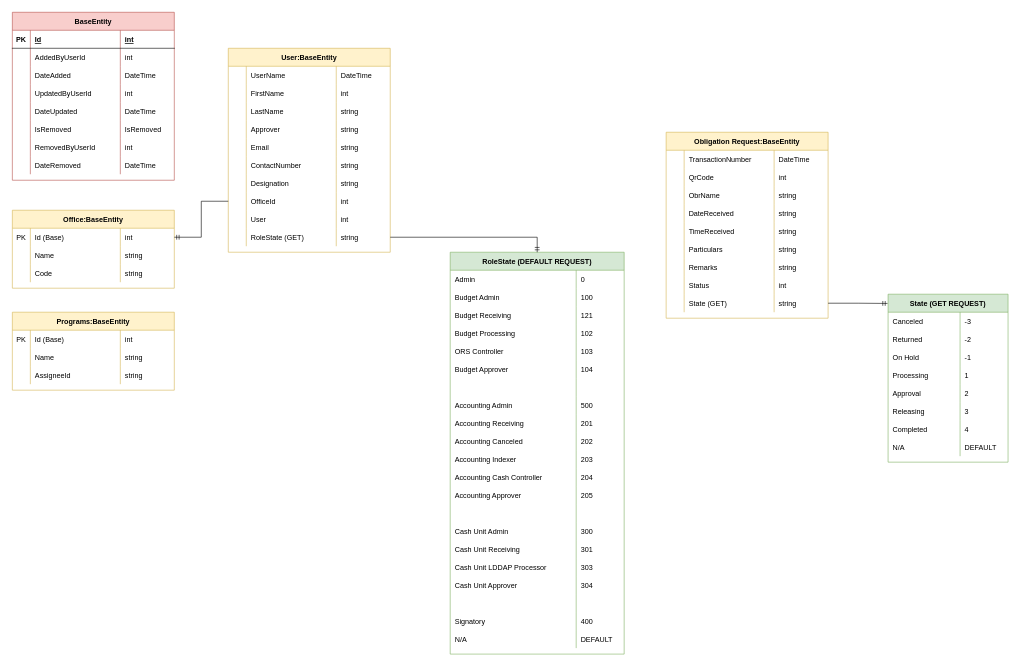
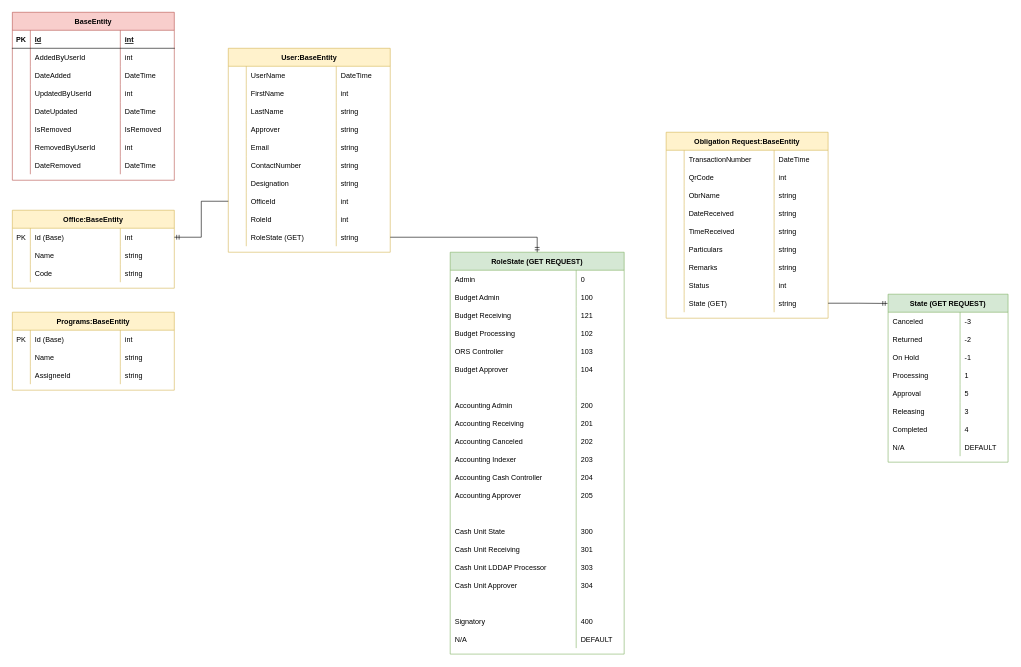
node "User": label "User" -> "RoleId"
node "RoleState (DEFAULT REQUEST)": label "RoleState (DEFAULT REQUEST)" -> "RoleState (GET REQUEST)"
node "2": label "2" -> "5"
node "500": label "500" -> "200"
node "Cash Unit Admin": label "Cash Unit Admin" -> "Cash Unit State"
